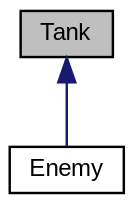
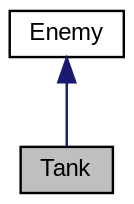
edge "Enemy" -> "Tank": reversed
